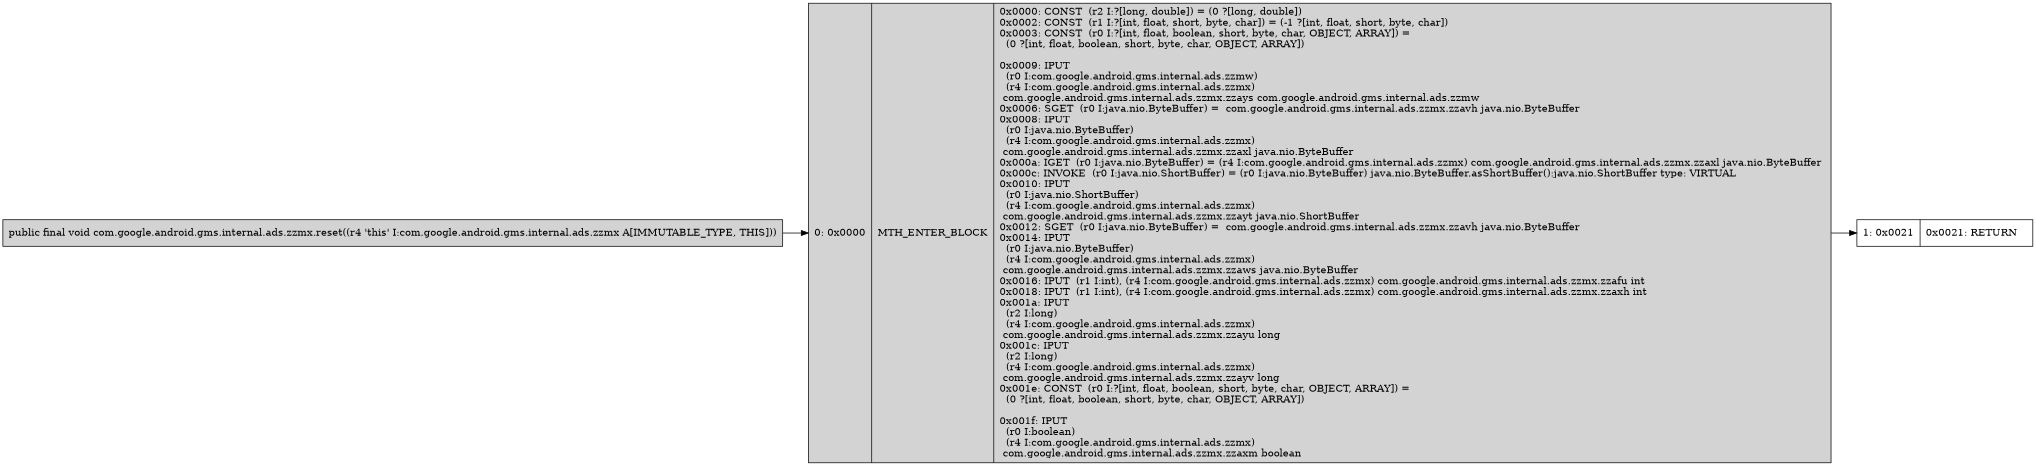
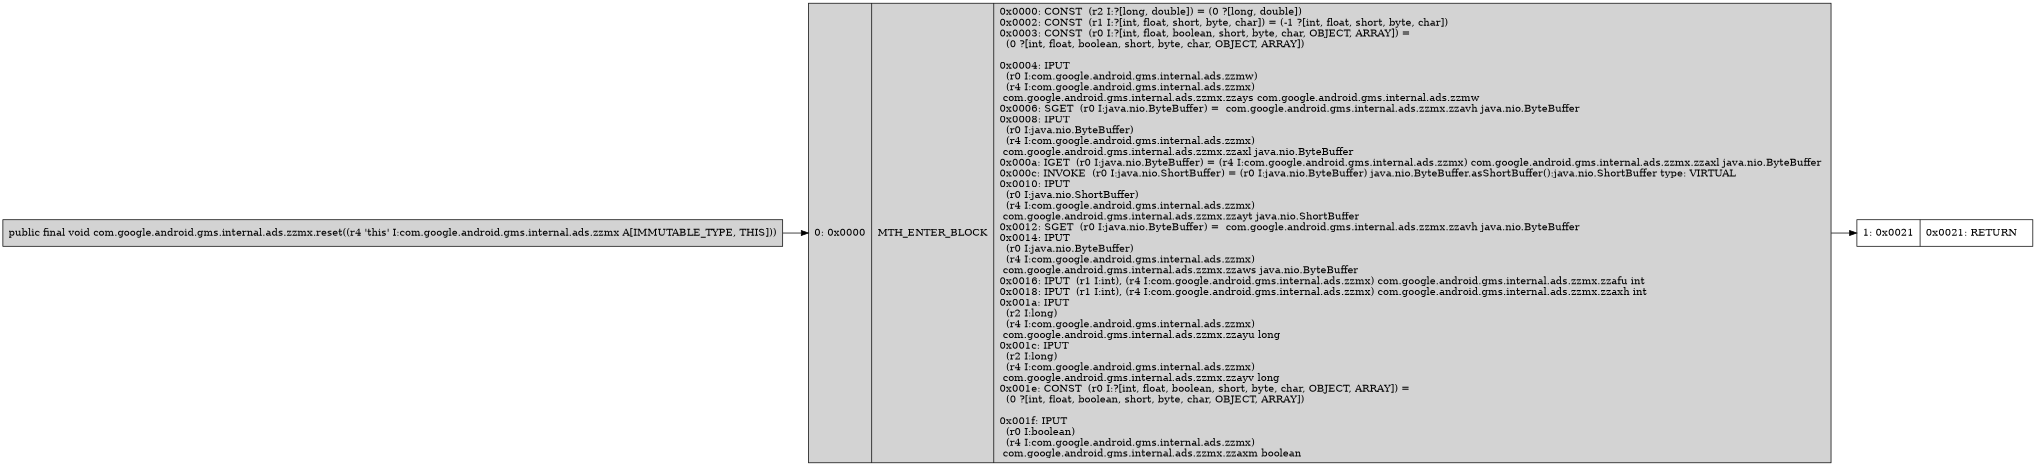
node "0: 0x0000": text "0x0009: IPUT" -> "0x0004: IPUT"
